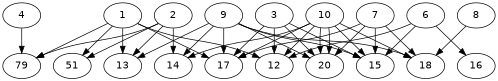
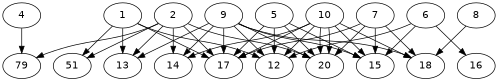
node "3": label "3" -> "5"
edge "9" -> "12": added
edge "2" -> "17": added
edge "2" -> "20": added
edge "1" -> "79": removed
